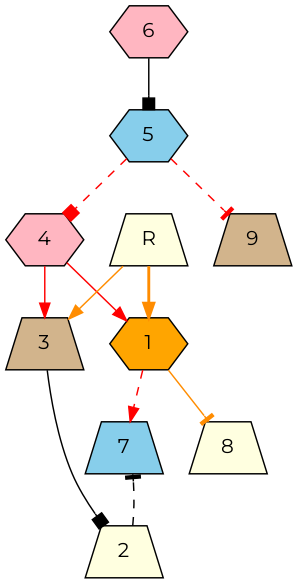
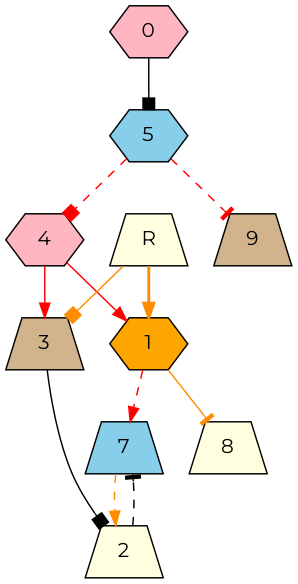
node "6": label "6" -> "0"
edge "R" -> "3": arrowhead normal -> box
edge "7" -> "2": added
